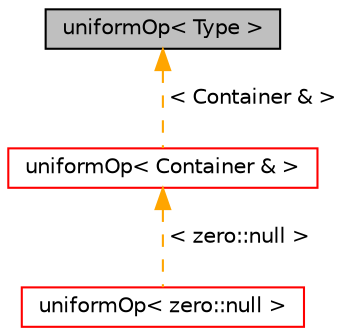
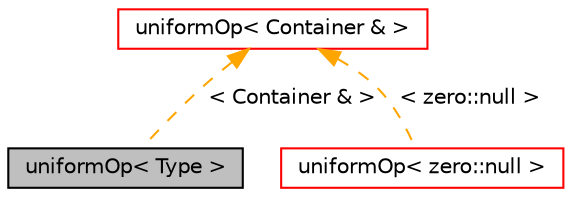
edge "uniformOp< Container & >" -> "uniformOp< Type >": reversed
